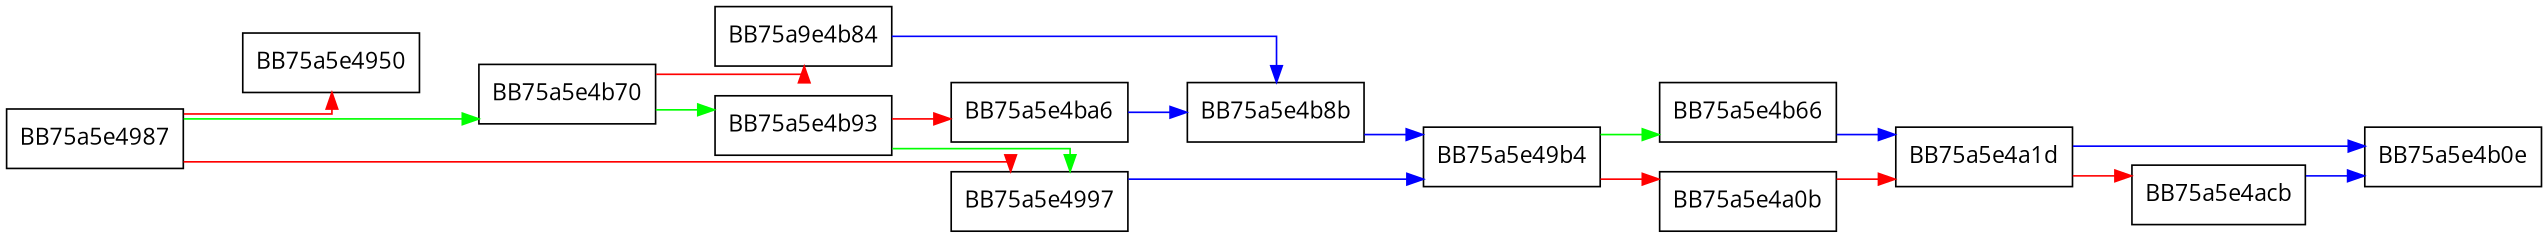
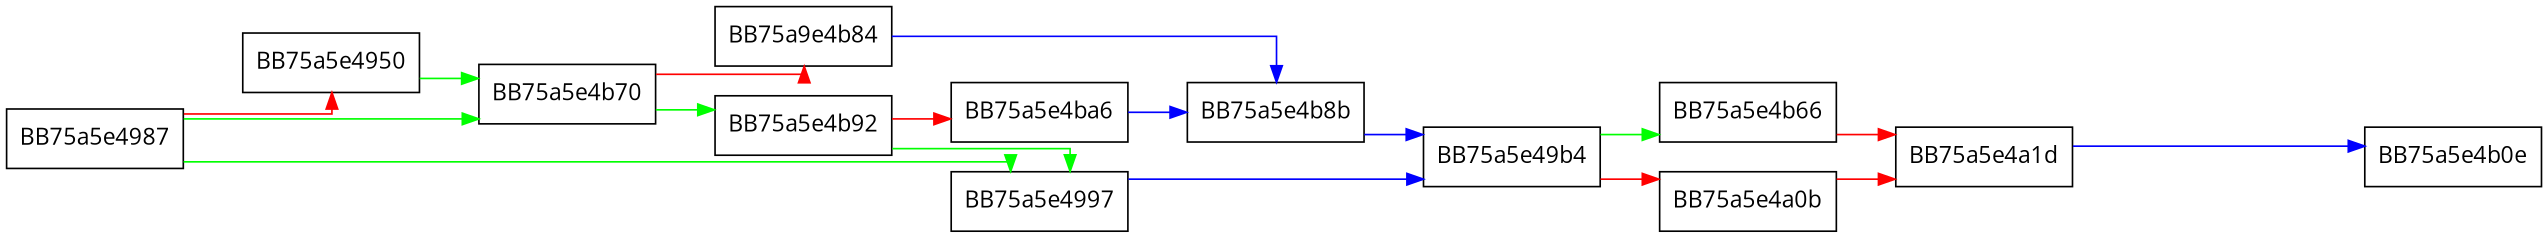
edge "BB75a5e4950" -> "BB75a5e4b70": added
node "BB75a5e4b93": label "BB75a5e4b93" -> "BB75a5e4b92"
edge "BB75a5e4b66" -> "BB75a5e4a1d": color blue -> red
edge "BB75a5e4987" -> "BB75a5e4997": color red -> green
node "BB75a5e4acb": removed
